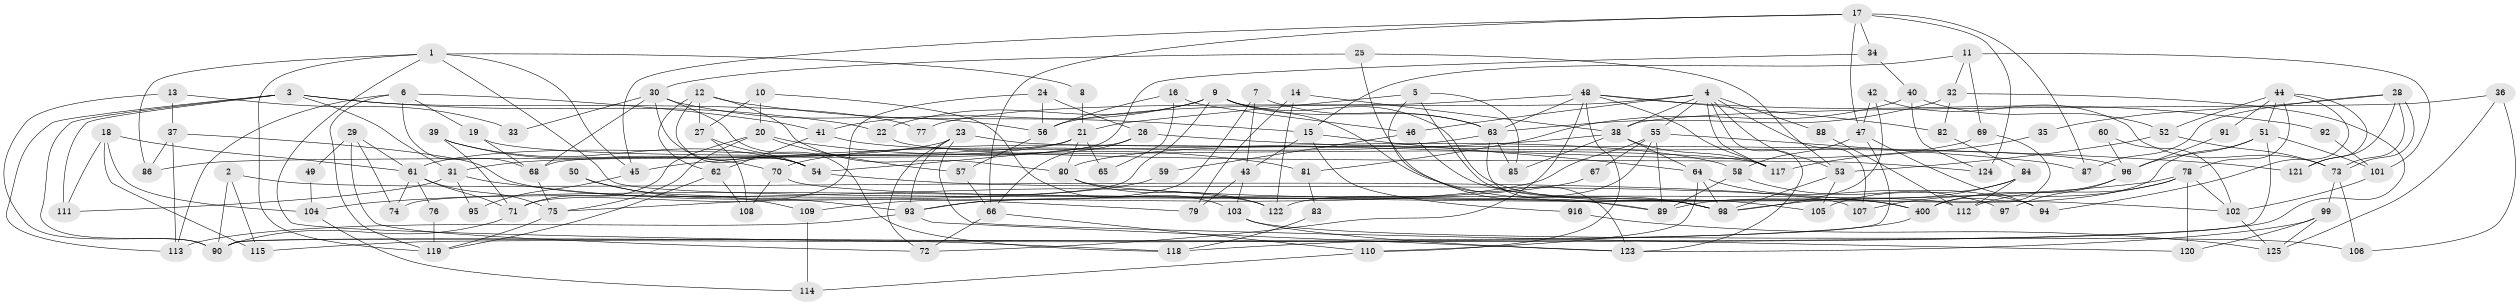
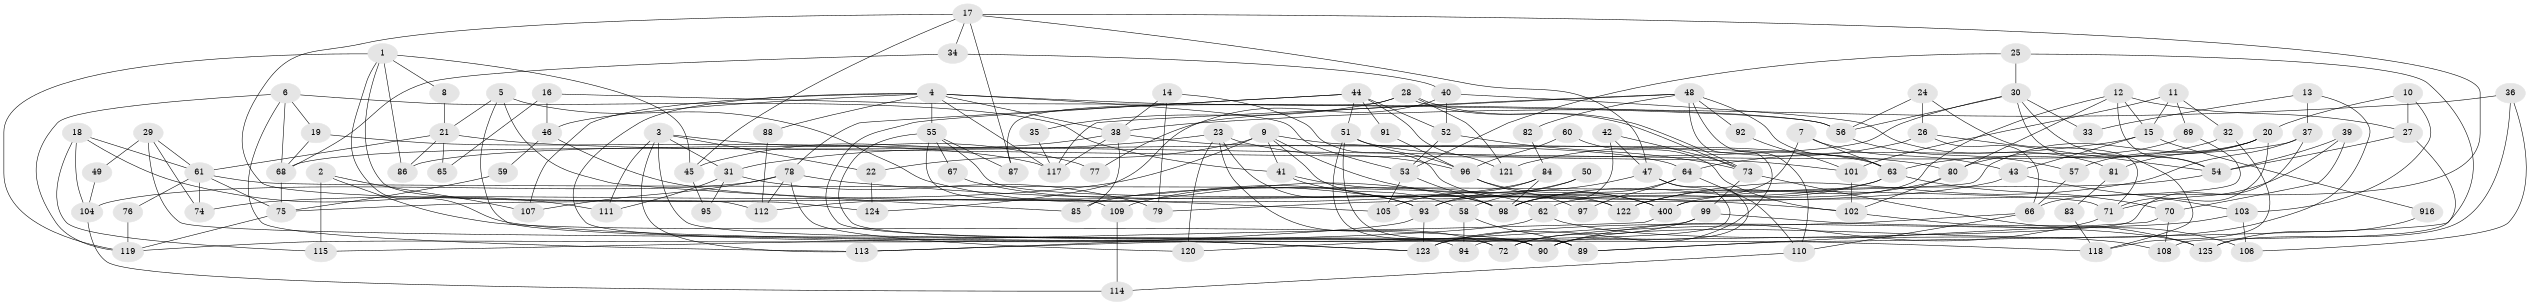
edge "32" -- "82": removed
